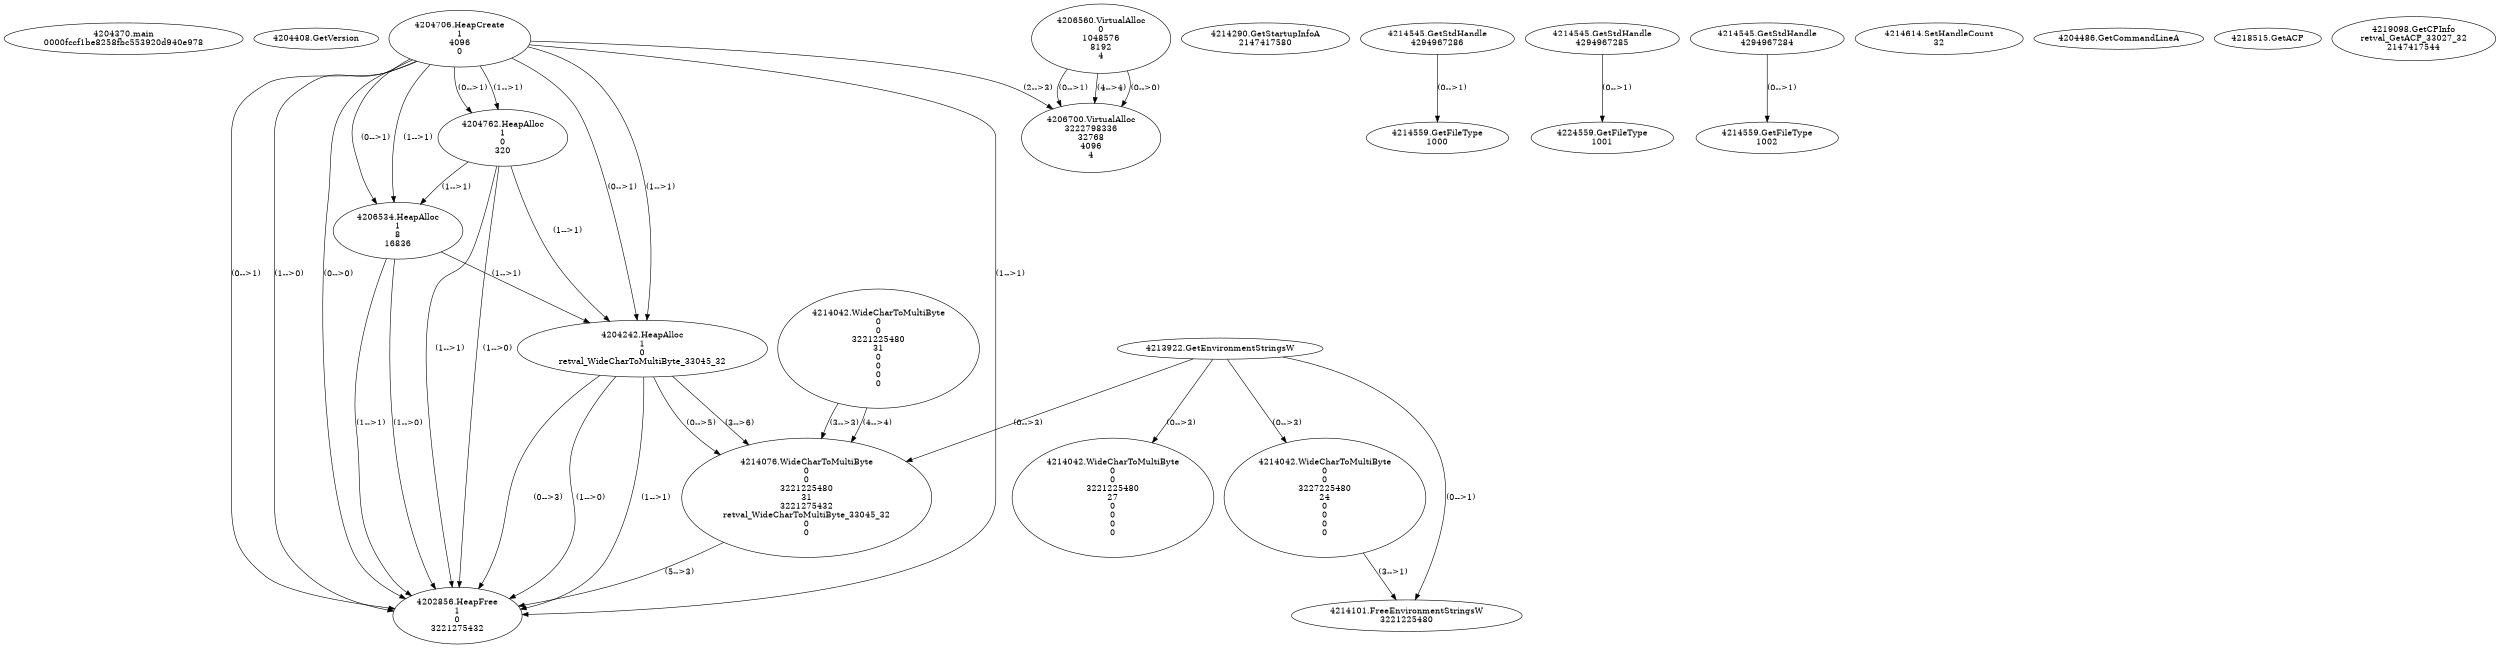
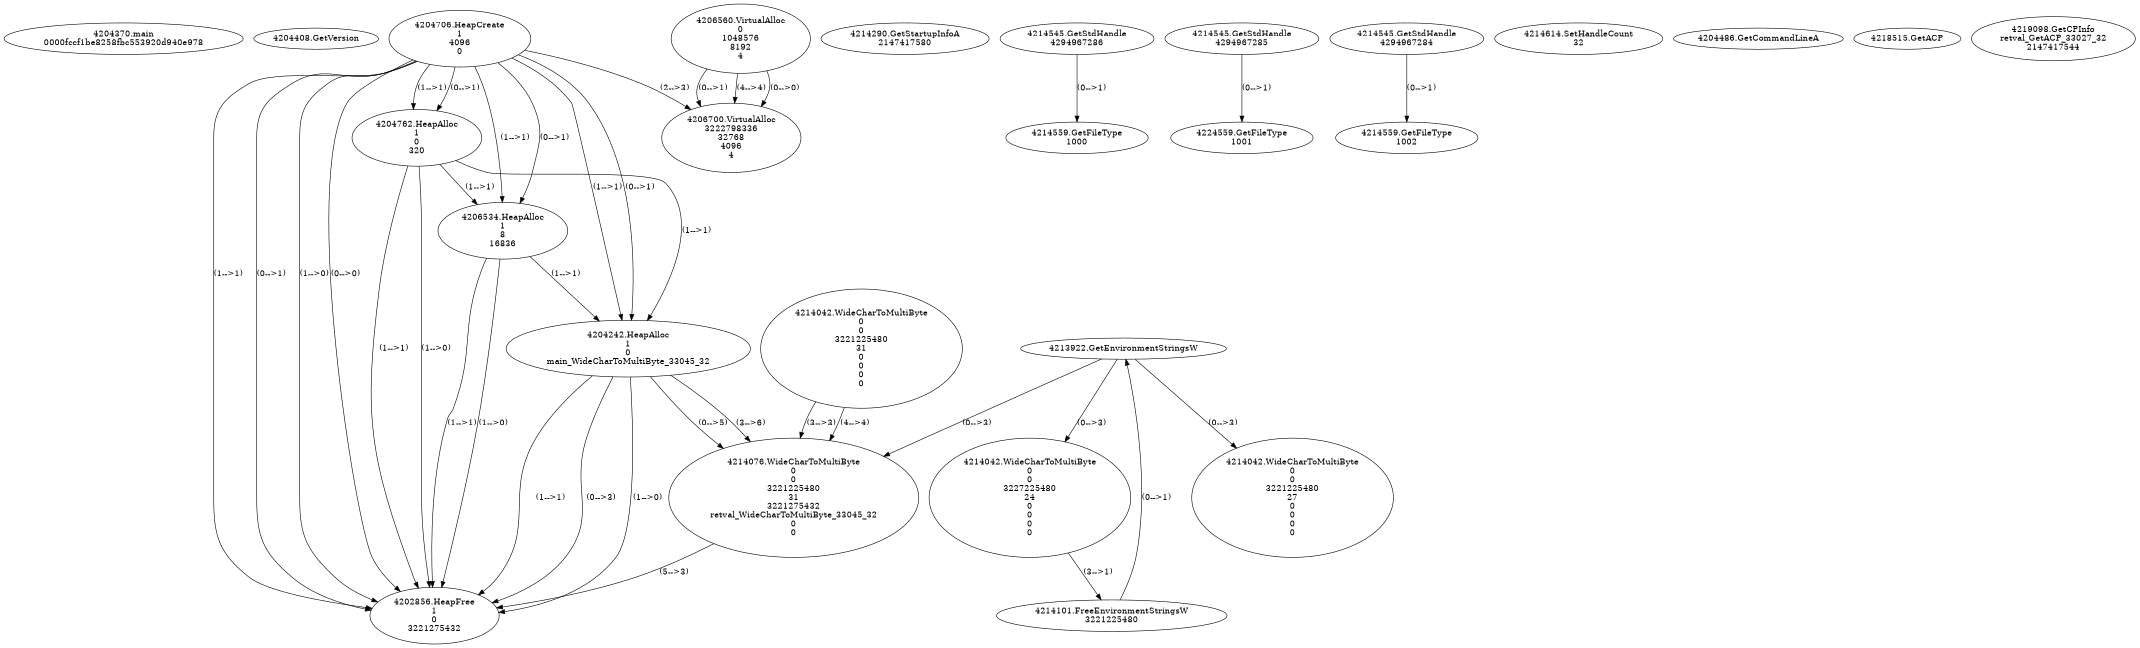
node "4204242.HeapAlloc 1 0 retval_WideCharToMultiByte_33045_32": label "4204242.HeapAlloc 1 0 retval_WideCharToMultiByte_33045_32" -> "4204242.HeapAlloc 1 0 main_WideCharToMultiByte_33045_32"
edge "4213922.GetEnvironmentStringsW" -> "4214101.FreeEnvironmentStringsW 3221225480": reversed
